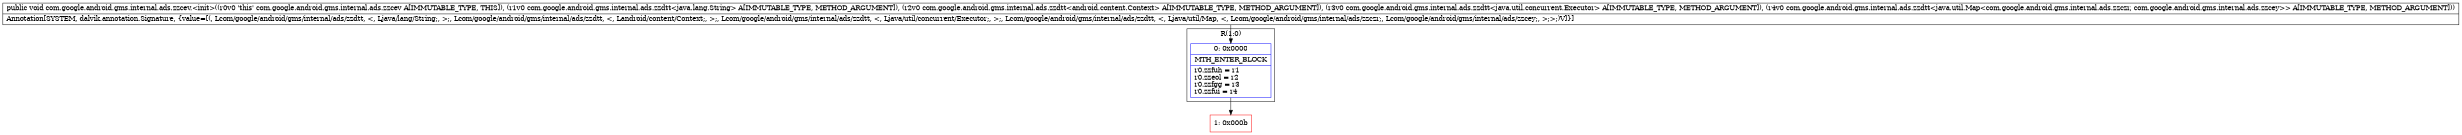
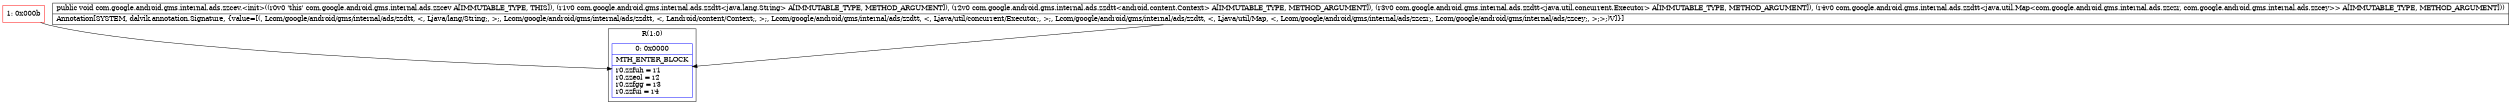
edge "0: 0x0000" -> "1: 0x000b": reversed
